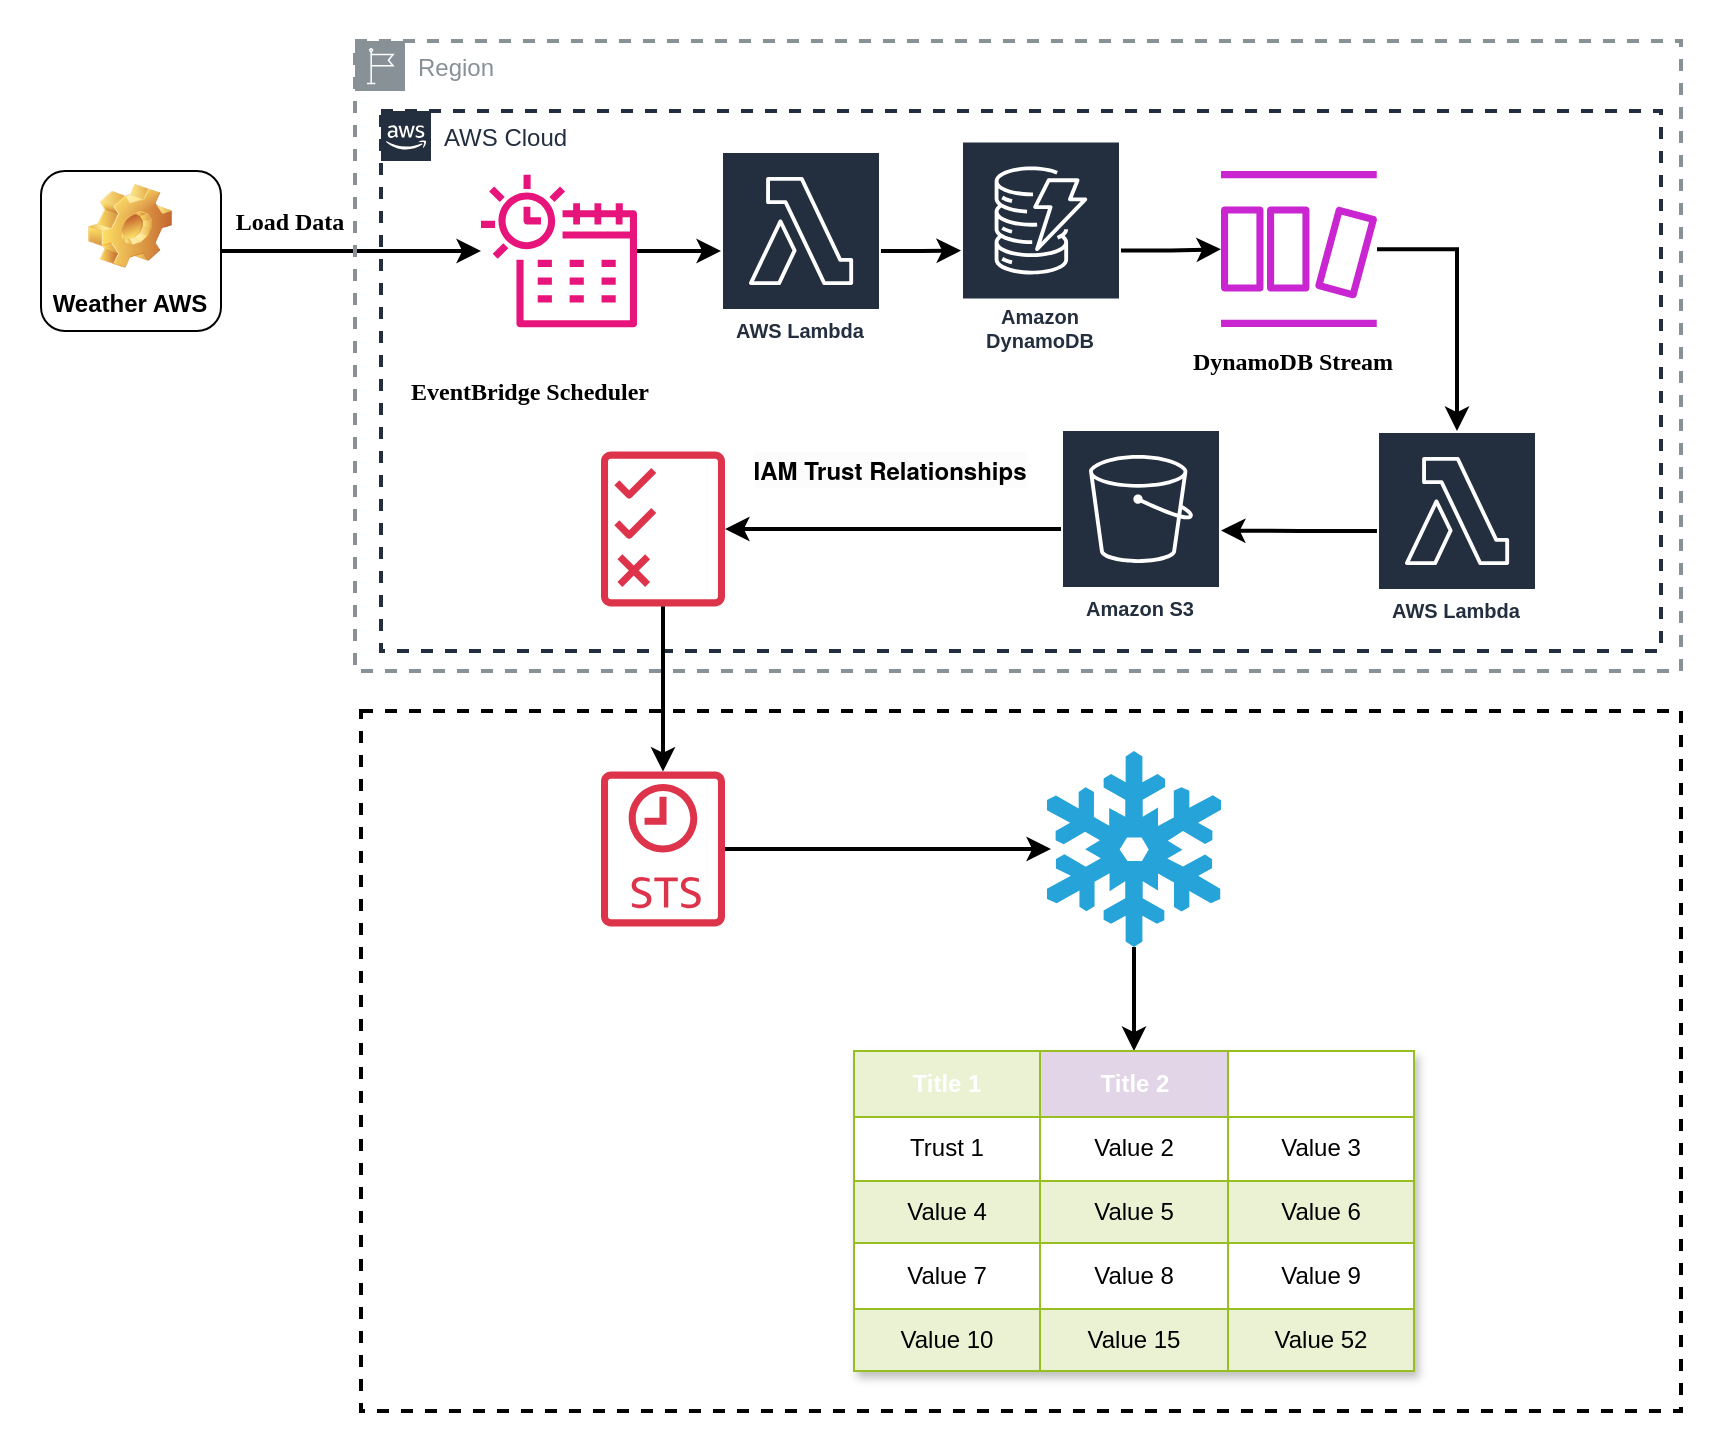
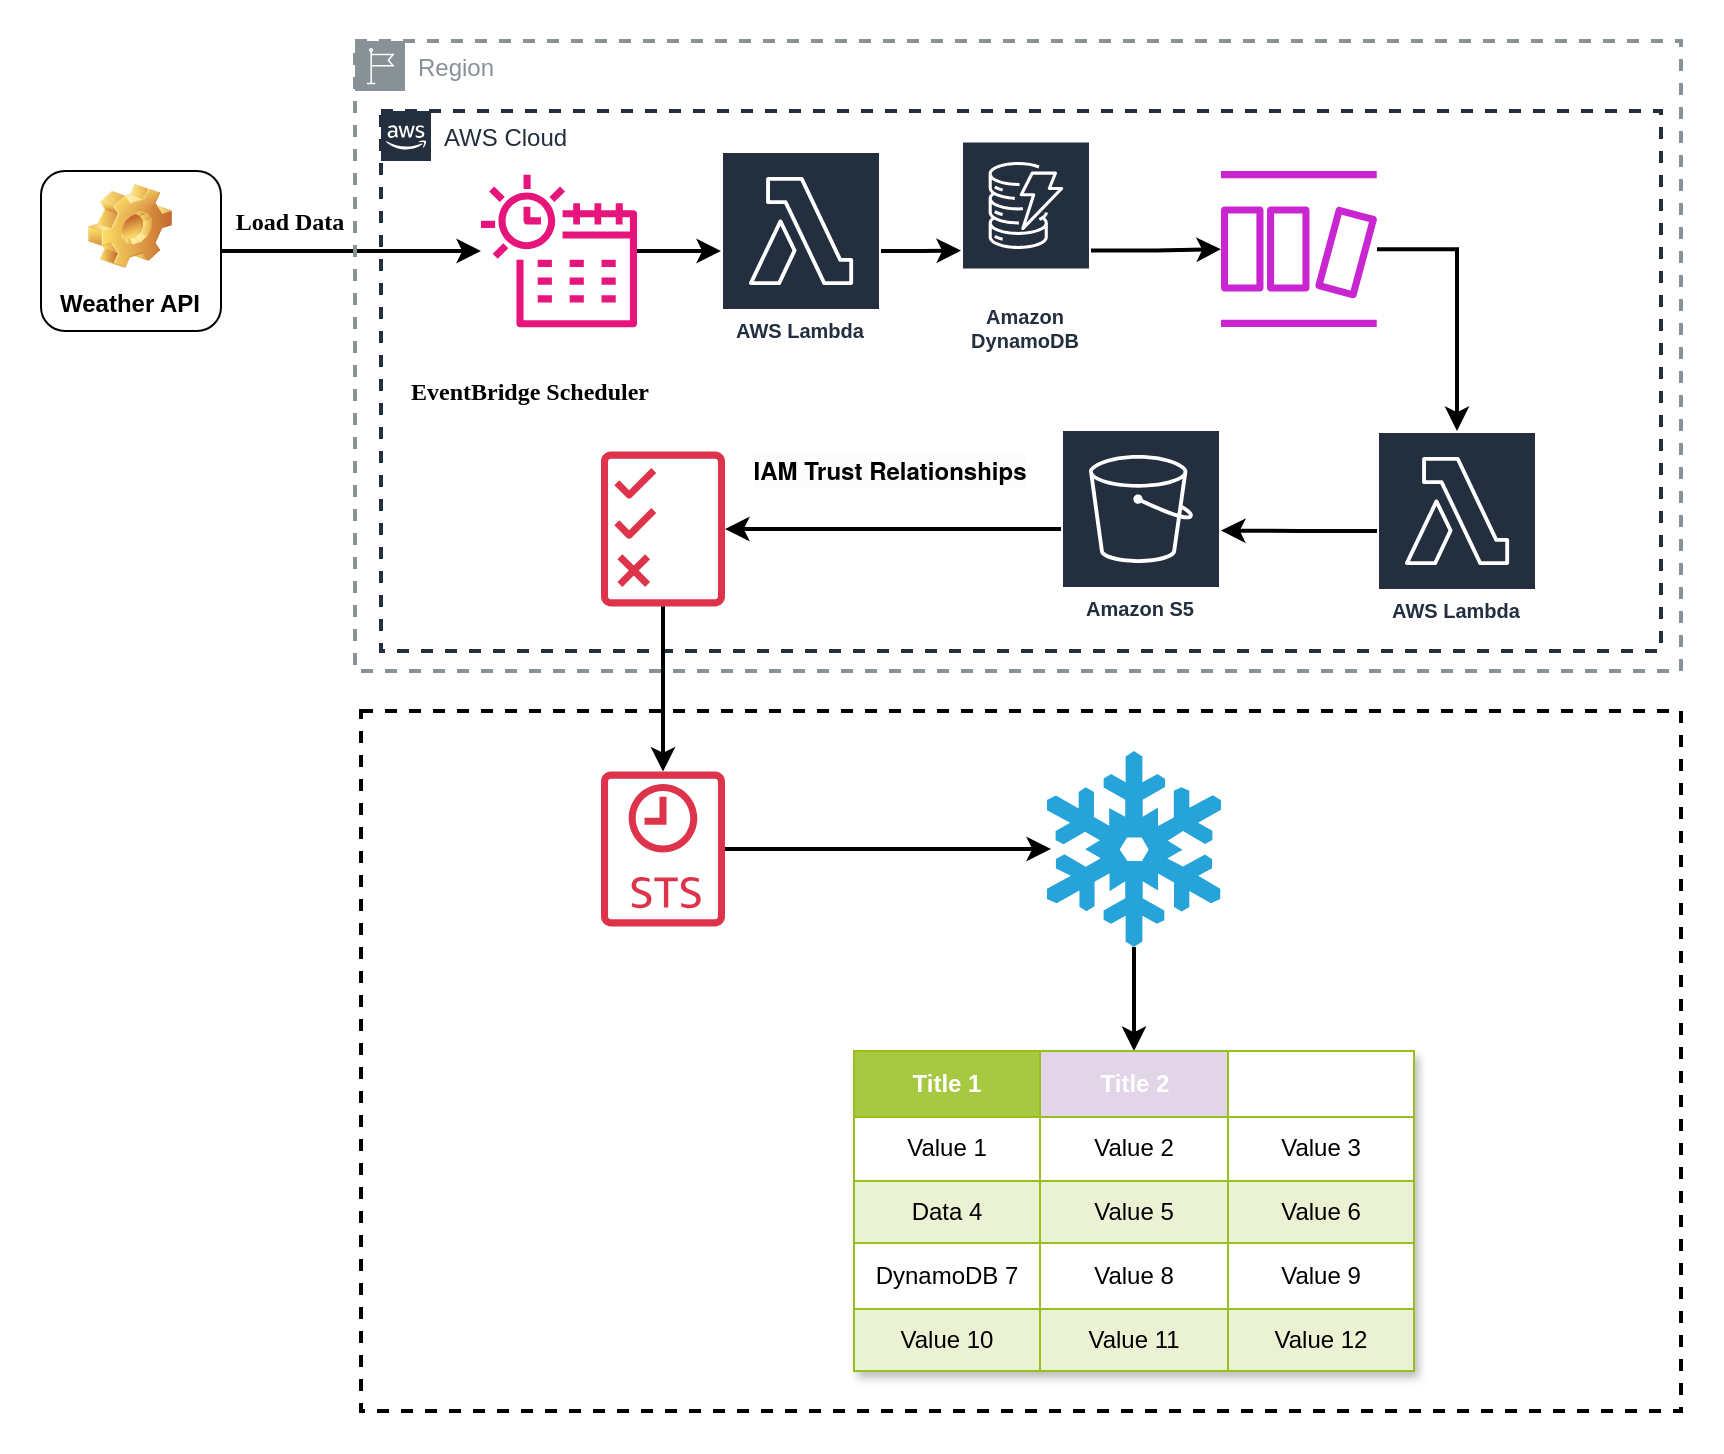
node "Amazon DynamoDB": size 160x220 -> 130x220
node "Weather AWS": label "Weather AWS" -> "Weather API"
node "DynamoDB Stream": removed
node "Amazon S3": label "Amazon S3" -> "Amazon S5"
node "Title 1": fillcolor #eaf2d3 -> #a7c942
node "Trust 1": label "Trust 1" -> "Value 1"
node "Value 4": label "Value 4" -> "Data 4"
node "Value 7": label "Value 7" -> "DynamoDB 7"
node "Value 15": label "Value 15" -> "Value 11"
node "Value 52": label "Value 52" -> "Value 12"
